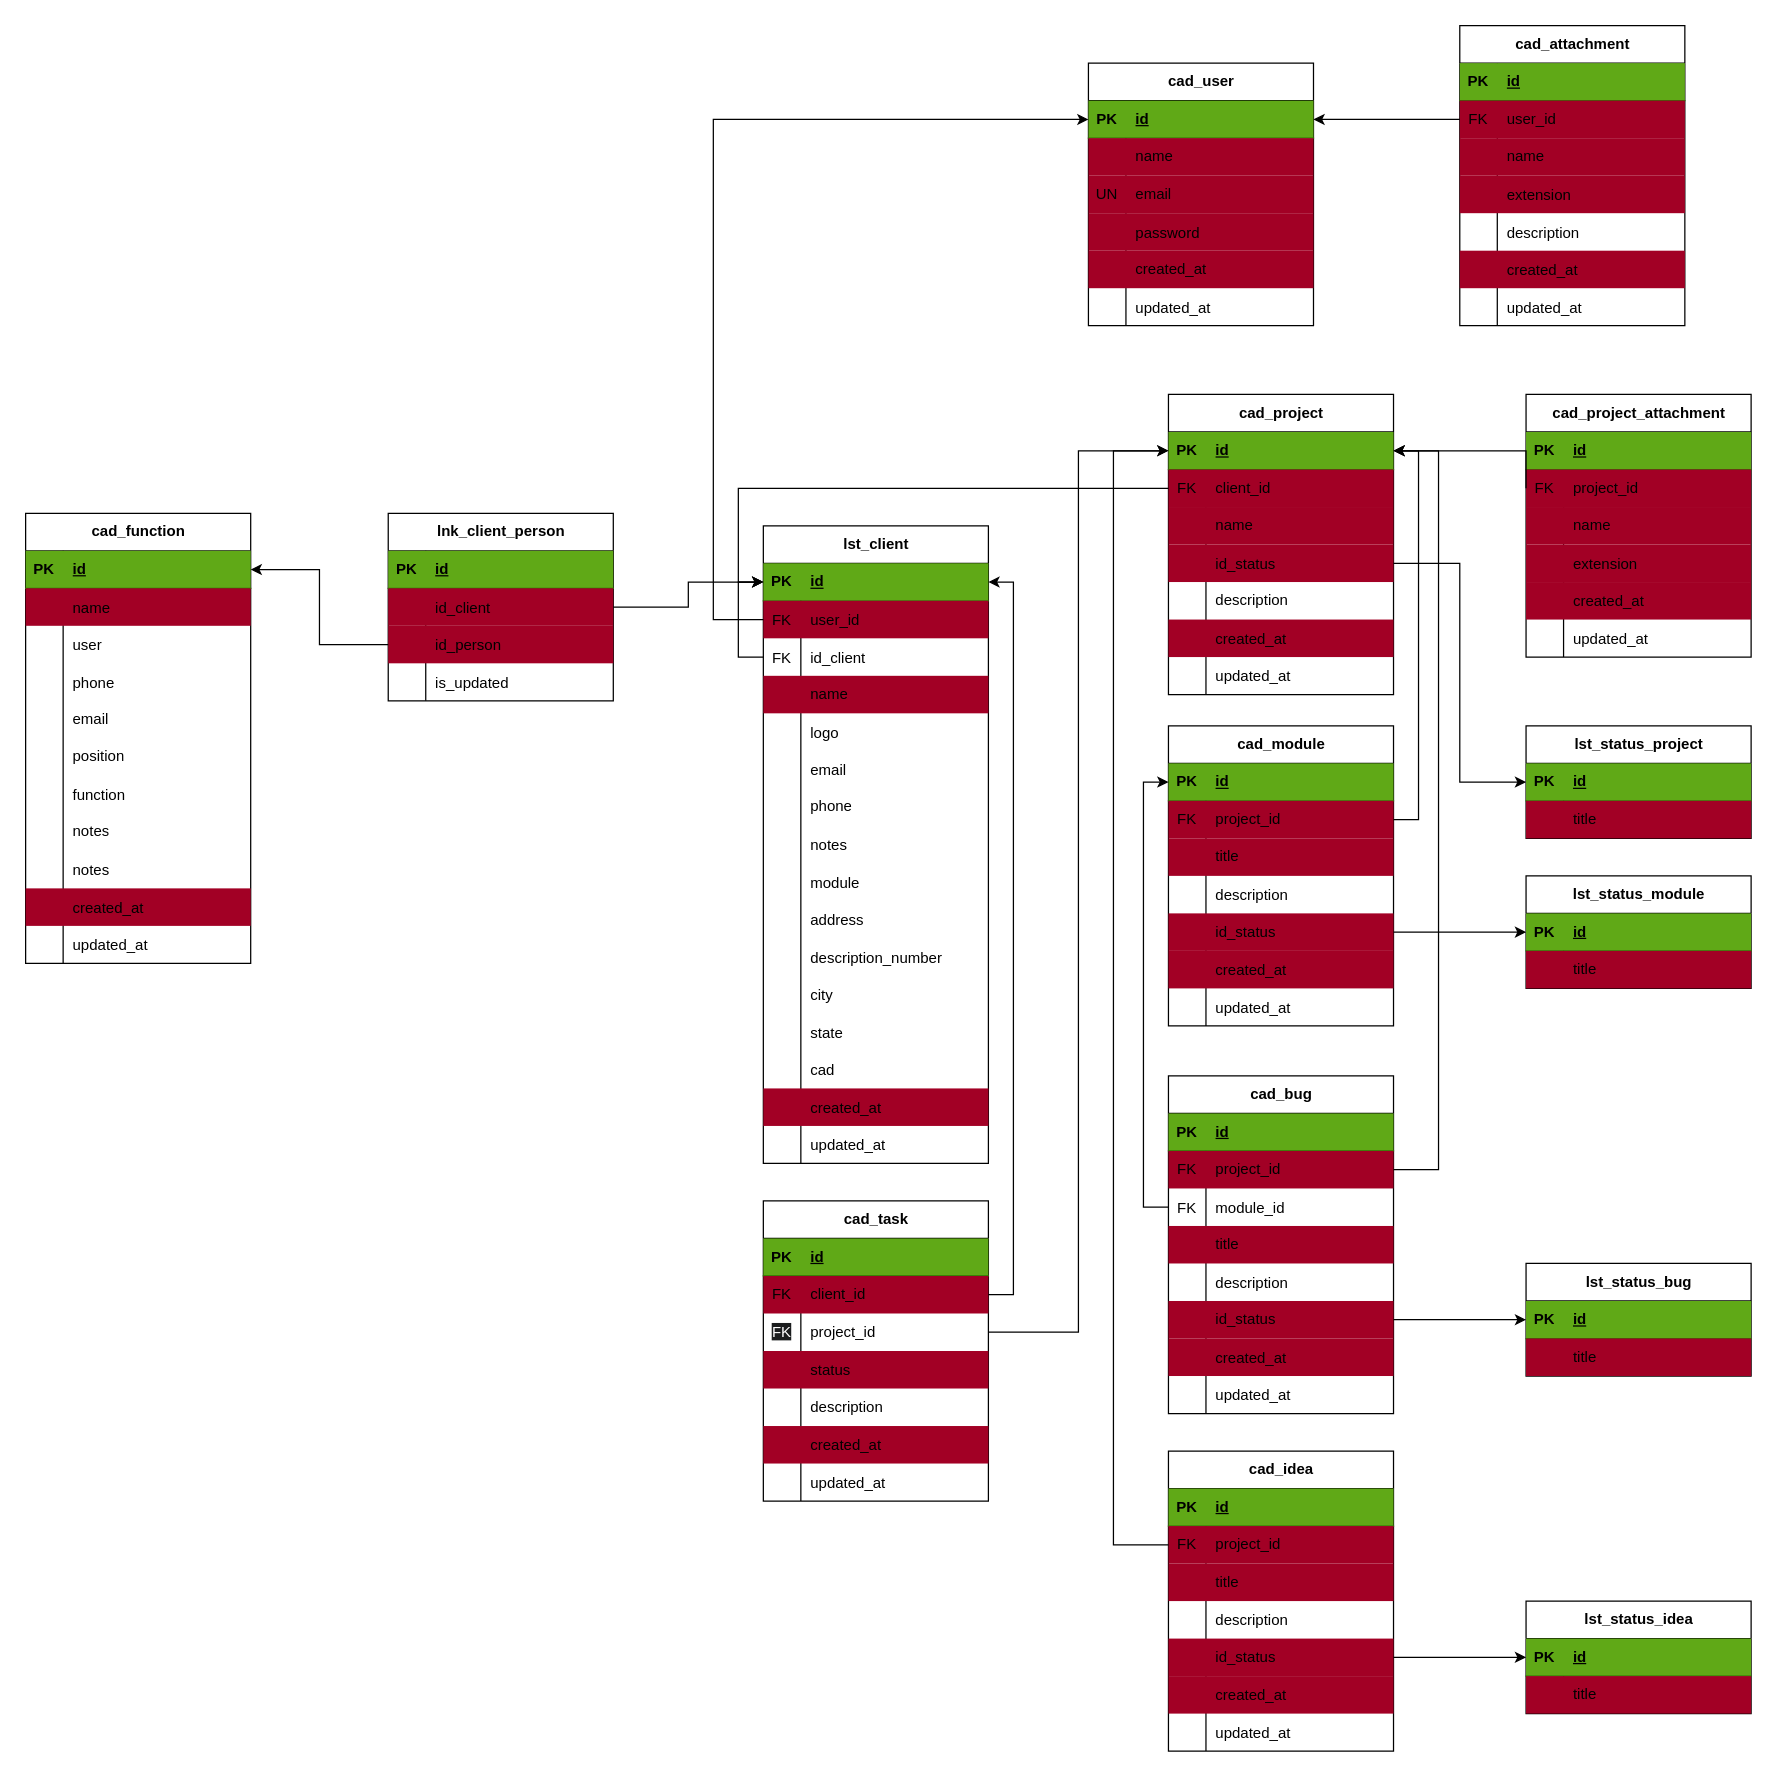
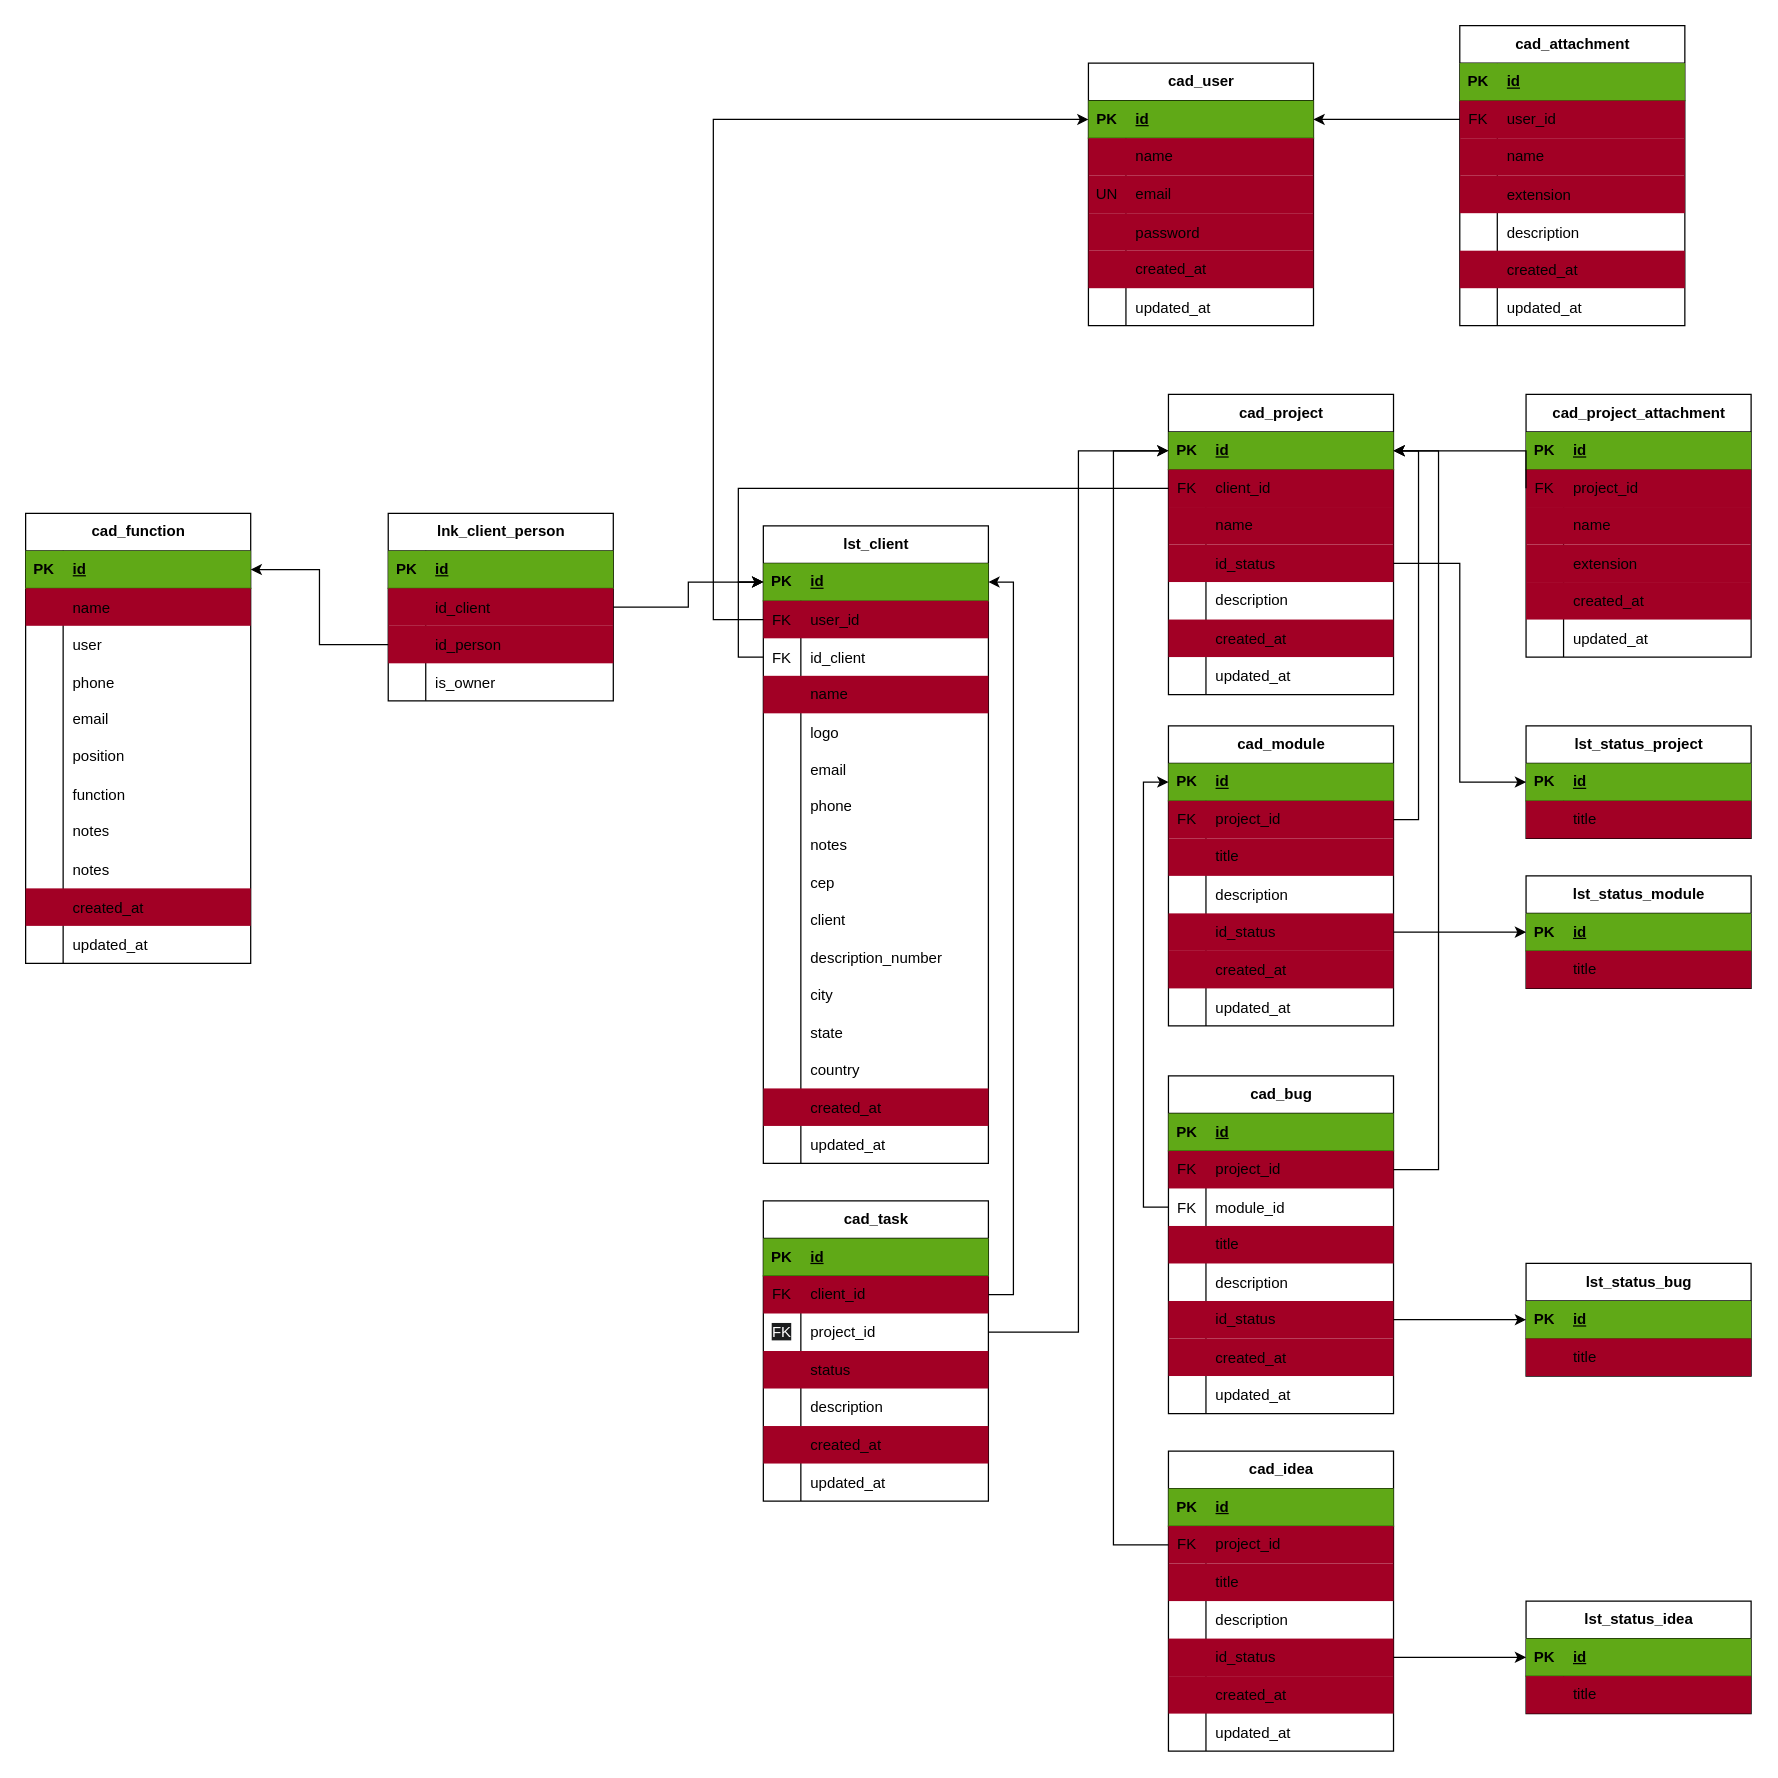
node "is_updated": label "is_updated" -> "is_owner"
node "module": label "module" -> "cep"
node "address": label "address" -> "client"
node "cad": label "cad" -> "country"
